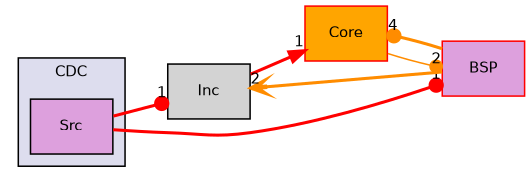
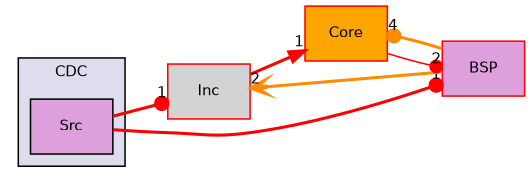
edge "Core" -> "BSP": color darkorange -> red
node "Inc": color black -> red
